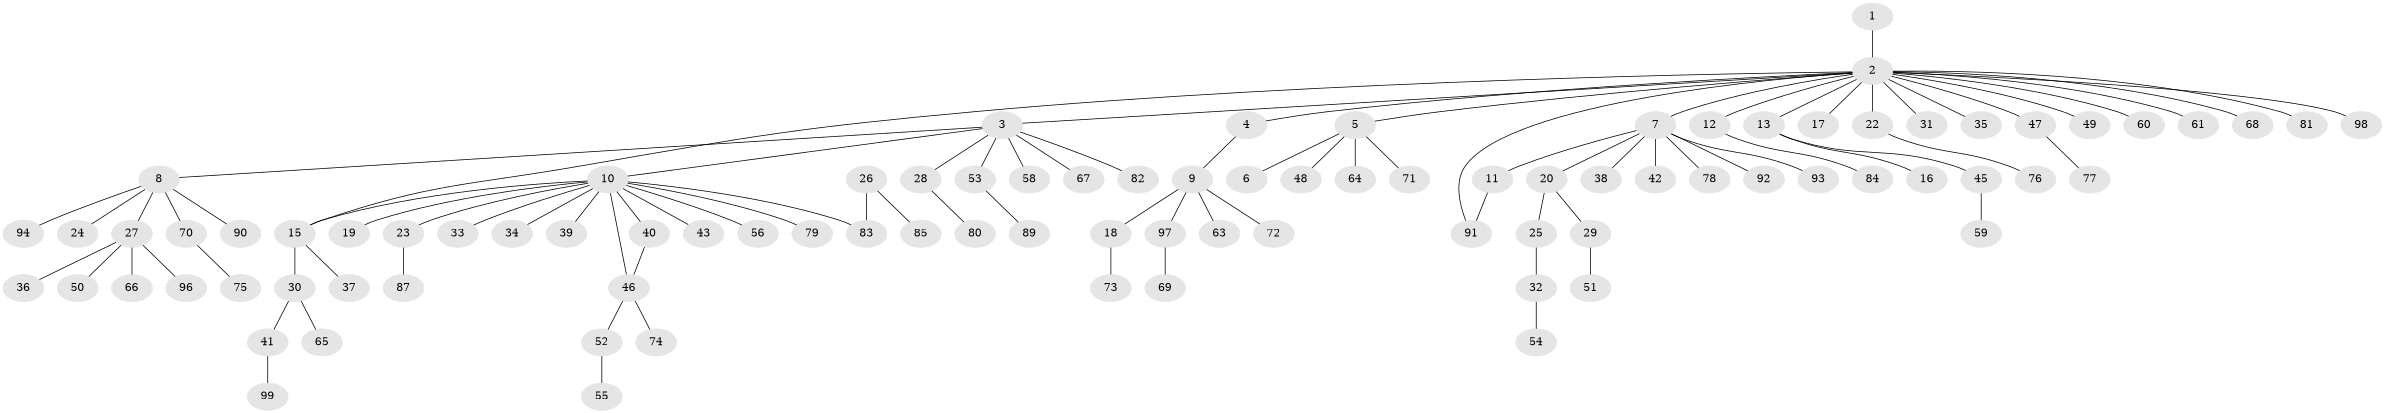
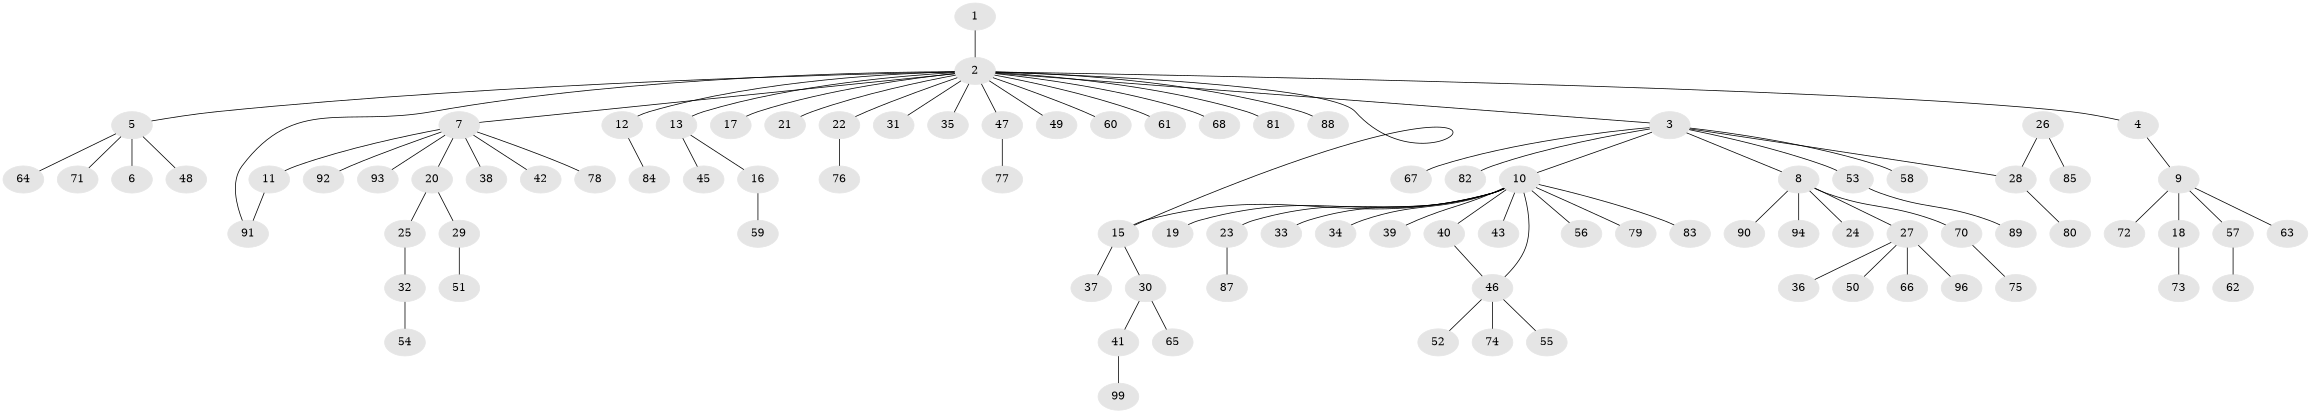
node "21": added
node "98": label "98" -> "88"
edge "26" -- "83": now "26" -- "28"
edge "45" -- "59": now "16" -- "59"
node "97": label "97" -> "57"
node "69": label "69" -> "62"
edge "52" -- "55": now "46" -- "55"
